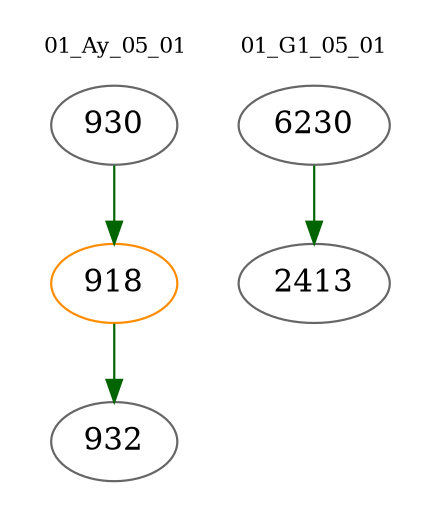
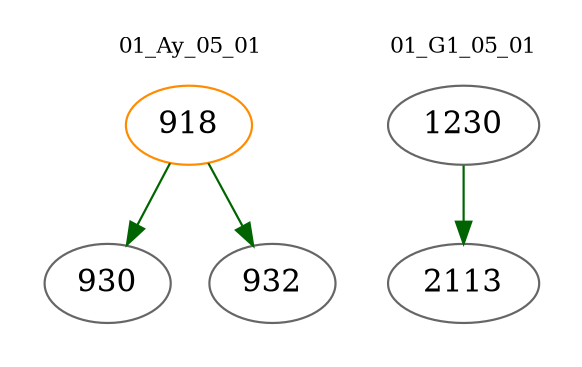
node "6230": label "6230" -> "1230"
edge "930" -> "918": reversed
node "2413": label "2413" -> "2113"
